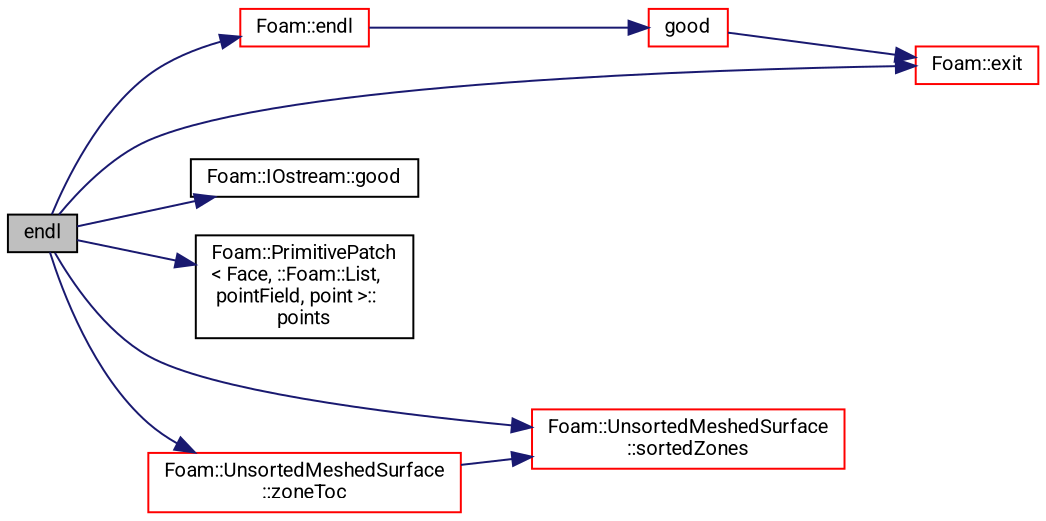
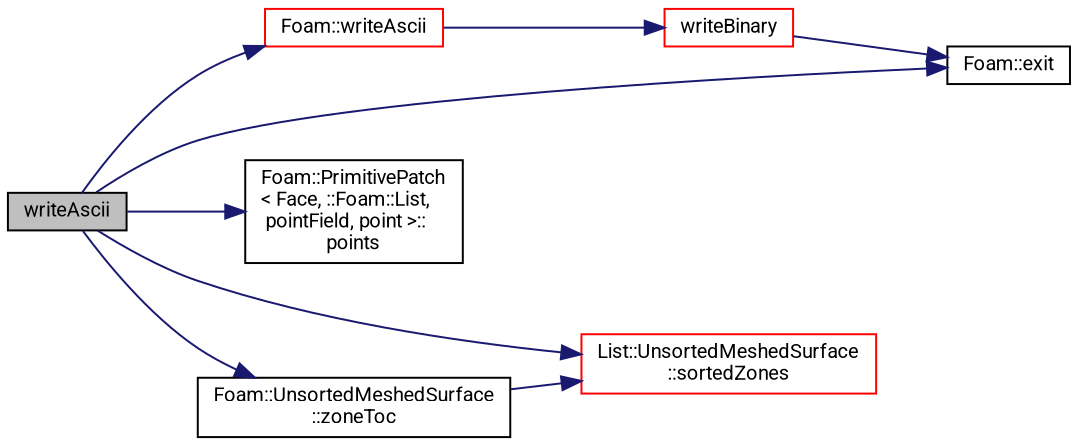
node "Foam::endl": label "Foam::endl" -> "Foam::writeAscii"
node "good": label "good" -> "writeBinary"
node "Foam::exit": color red -> black
node "Foam::IOstream::good": removed
node "endl": label "endl" -> "writeAscii"
node "Foam::UnsortedMeshedSurface ::sortedZones": label "Foam::UnsortedMeshedSurface ::sortedZones" -> "List::UnsortedMeshedSurface ::sortedZones"
node "Foam::UnsortedMeshedSurface ::zoneToc": color red -> black
